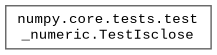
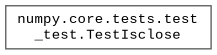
node "numpy.core.tests.test _numeric.TestIsclose": label "numpy.core.tests.test _numeric.TestIsclose" -> "numpy.core.tests.test _test.TestIsclose"
